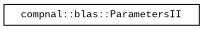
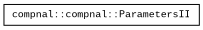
node "compnal::blas::ParametersII": label "compnal::blas::ParametersII" -> "compnal::compnal::ParametersII"
